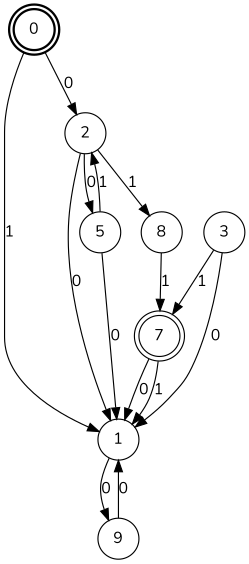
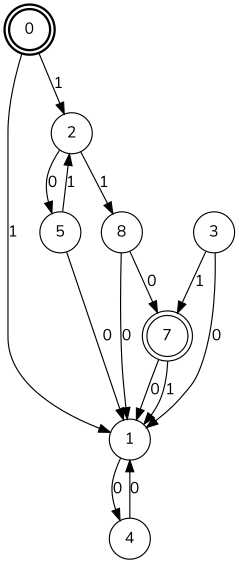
edge "0" -> "2": label "0" -> "1"
edge "8" -> "7": label "1" -> "0"
edge "2" -> "1": now "8" -> "1"
node "9": label "9" -> "4"
